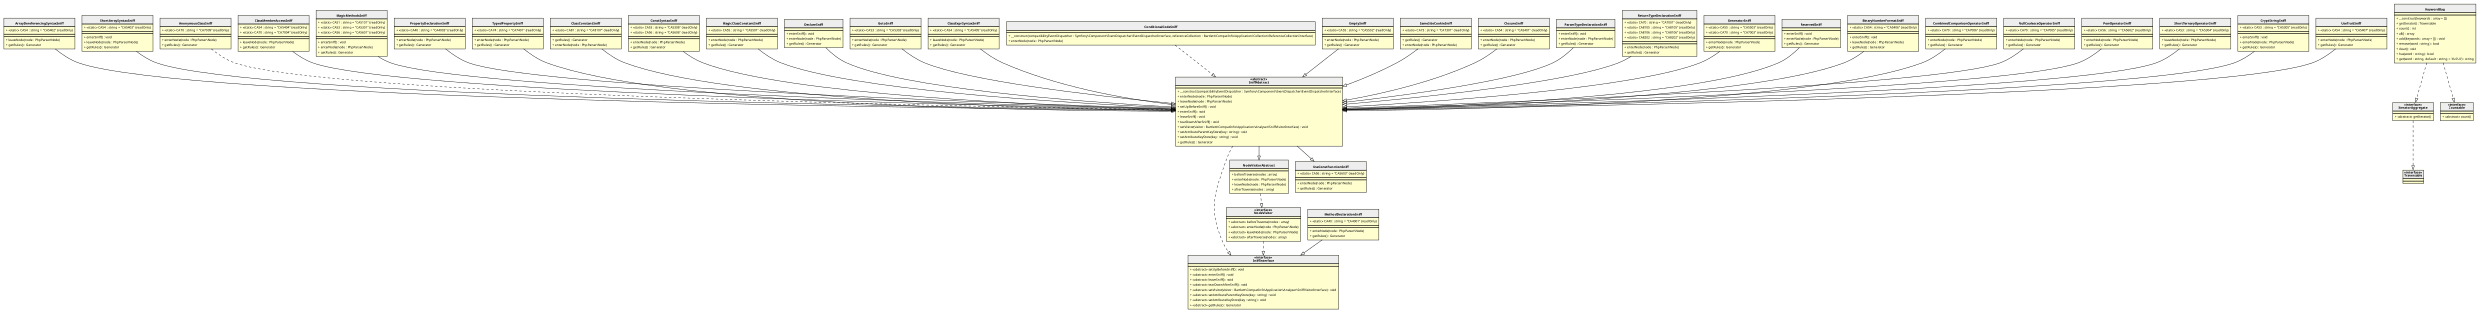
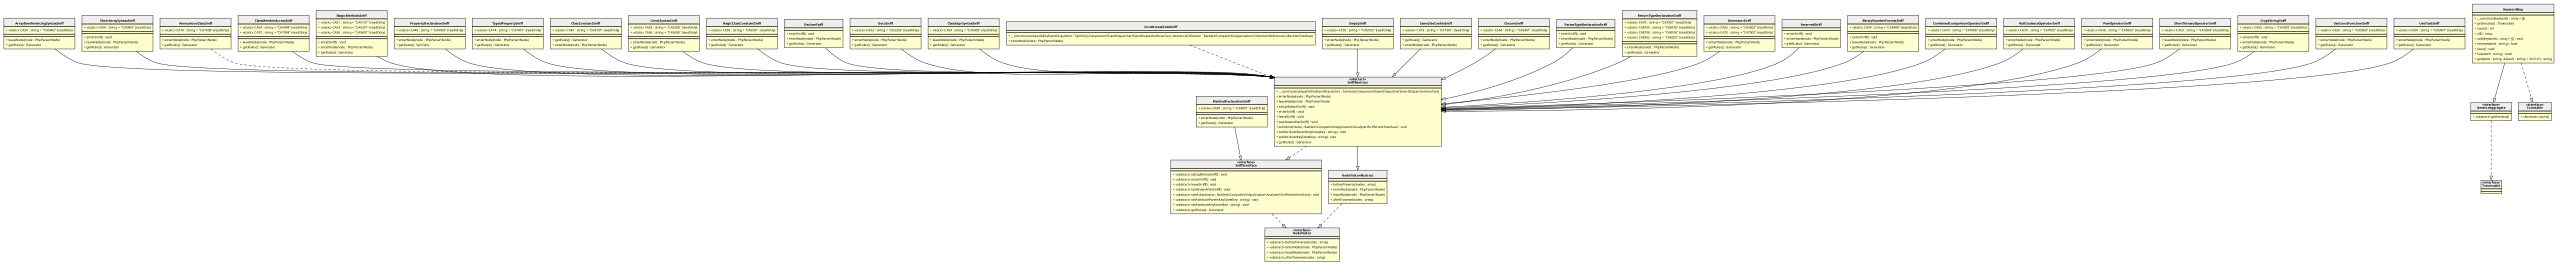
node "PropertyDeclarationSniff": text "+ getRules() : Generator" -> "+ getRules() : Symfony"
edge "KeywordBag" -> "IteratorAggregate": style dashed -> filled
edge "SniffAbstract" -> "UseConstFunctionSniff": reversed
edge "NodeVisitor" -> "SniffInterface": reversed
